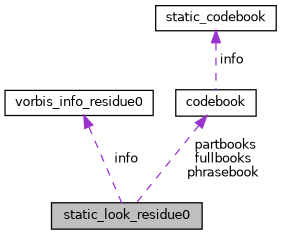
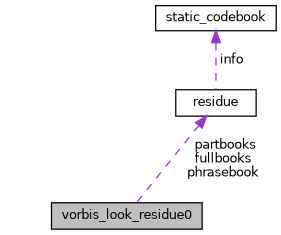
node "vorbis_info_residue0": removed
node "codebook": label "codebook" -> "residue"
node "static_look_residue0": label "static_look_residue0" -> "vorbis_look_residue0"
